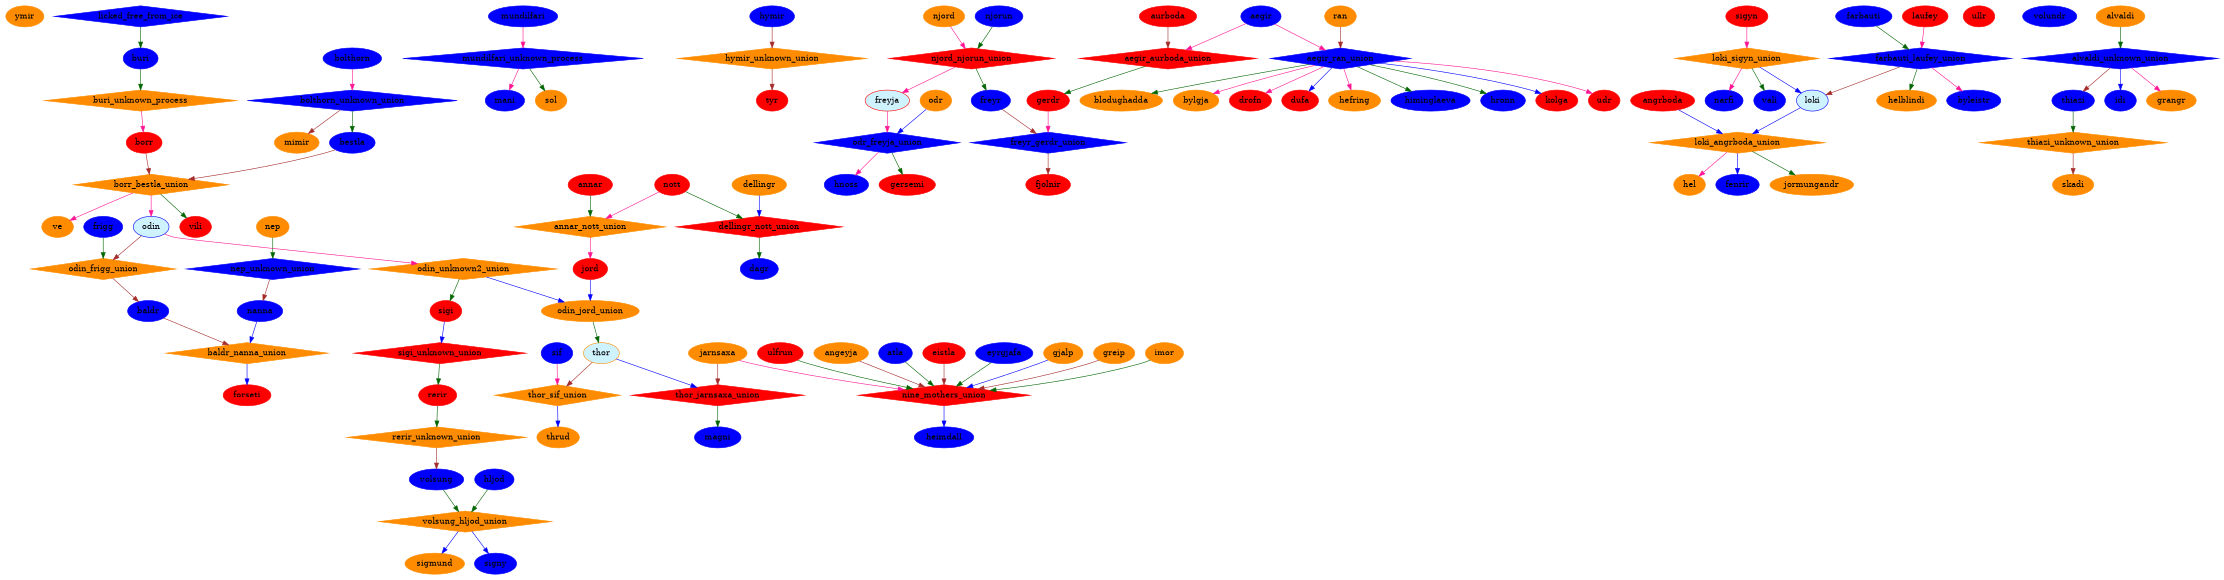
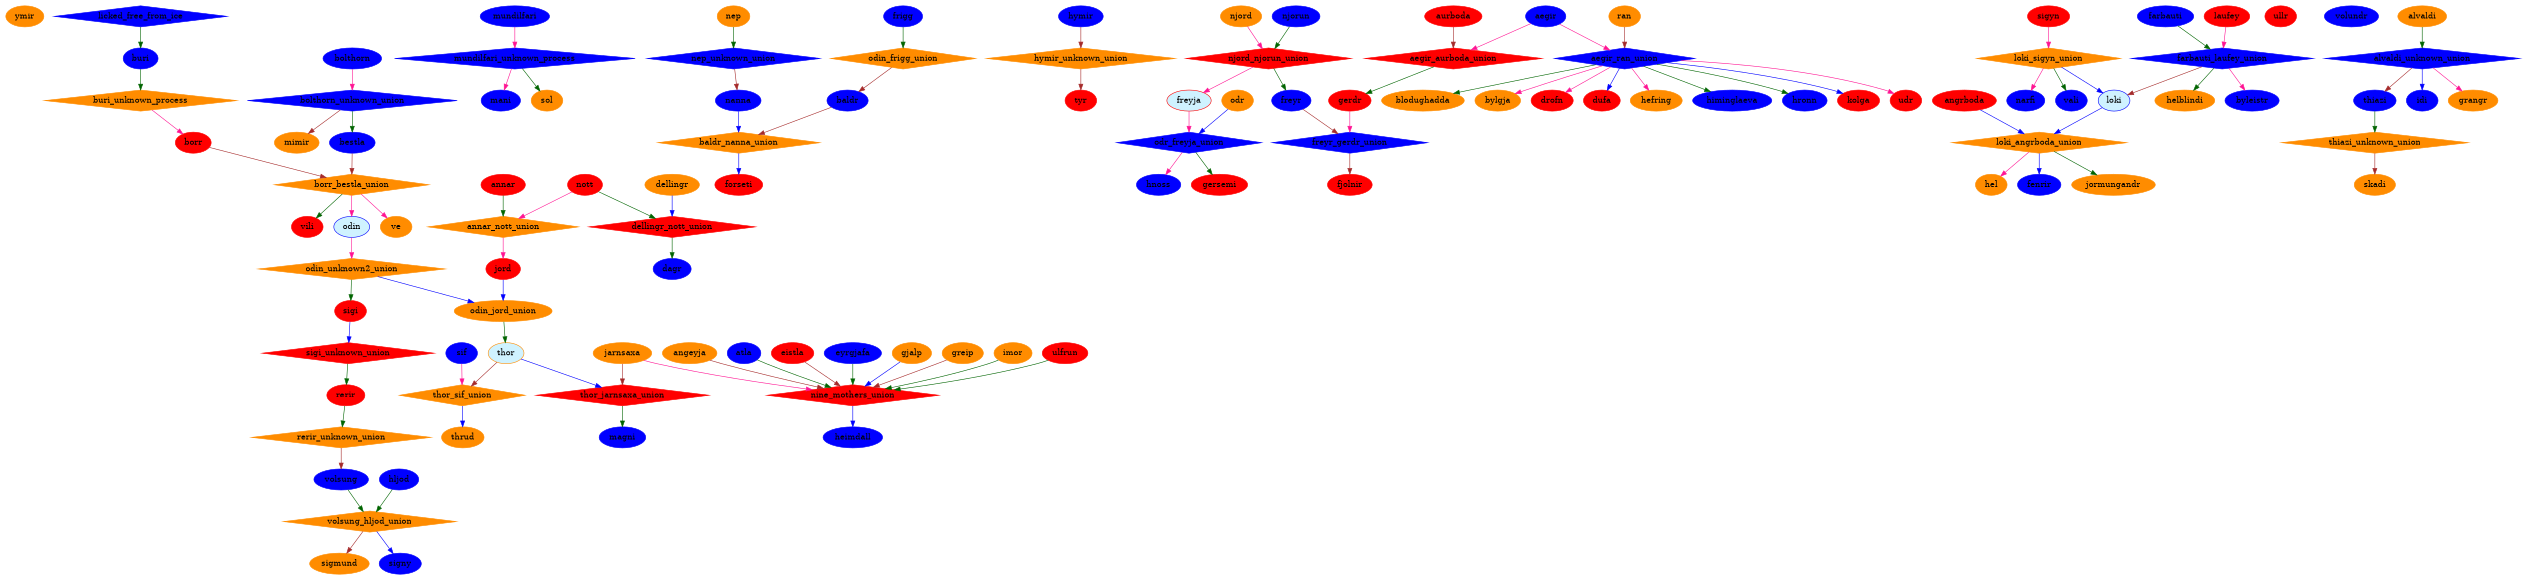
edge "odin" -> "odin_frigg_union": removed
edge "volsung_hljod_union" -> "sigmund": color blue -> brown
